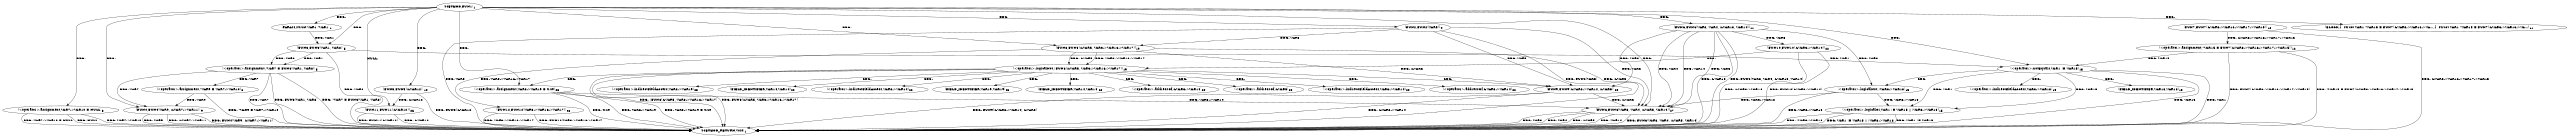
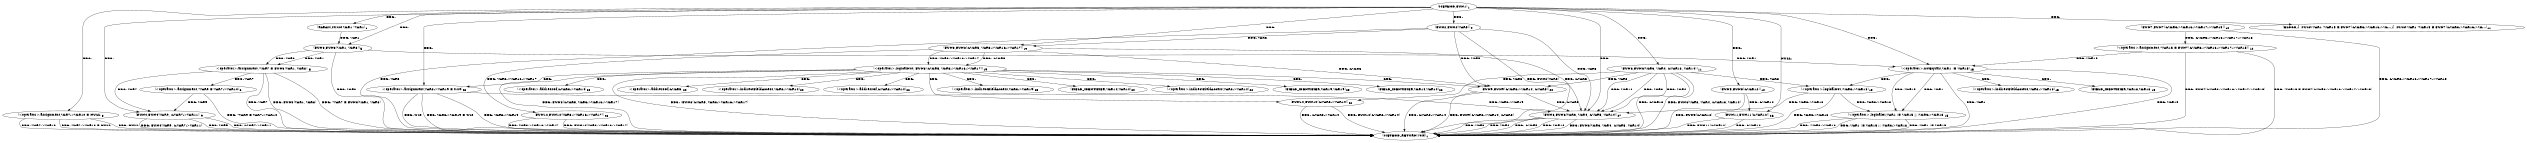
edge "(FUN10,FUN10(&VAR3->VAR14))" -> "(<operator>.logicalNot,!FUN8(&VAR5, VAR3->VAR16->VAR17))": reversed
